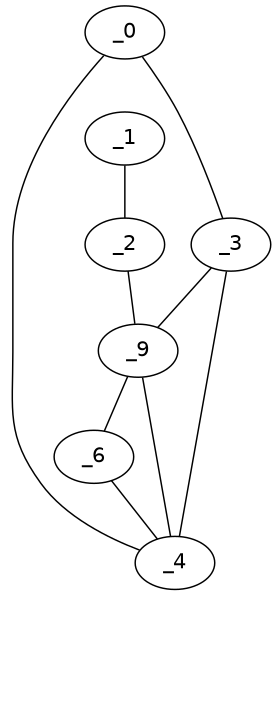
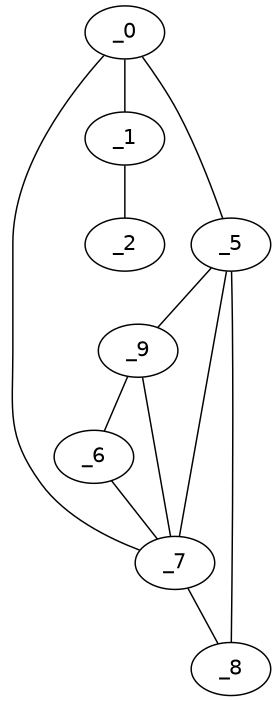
edge "_0" -- "_1": added
node "_3": label "_3" -> "_5"
edge "_2" -- "_9": removed
node "_4": label "_4" -> "_7"
node "_8": added
